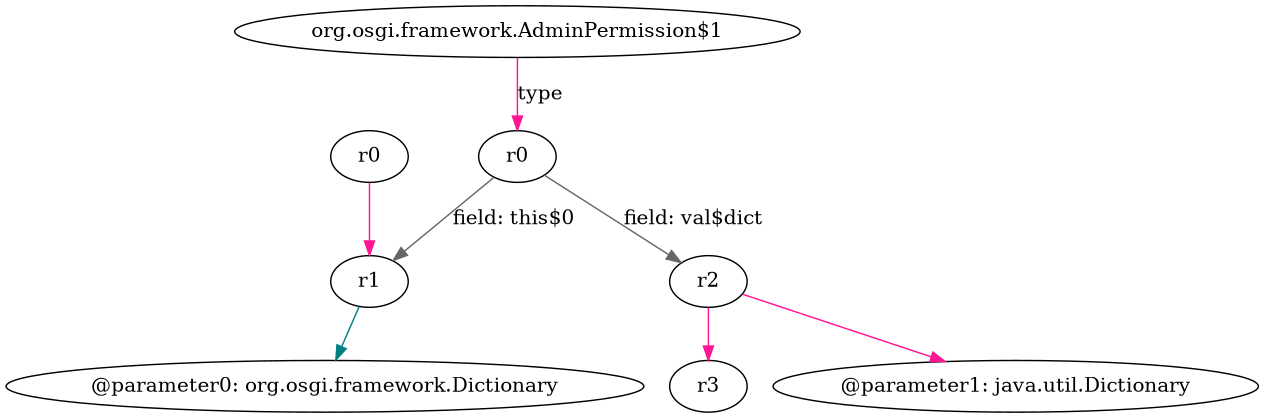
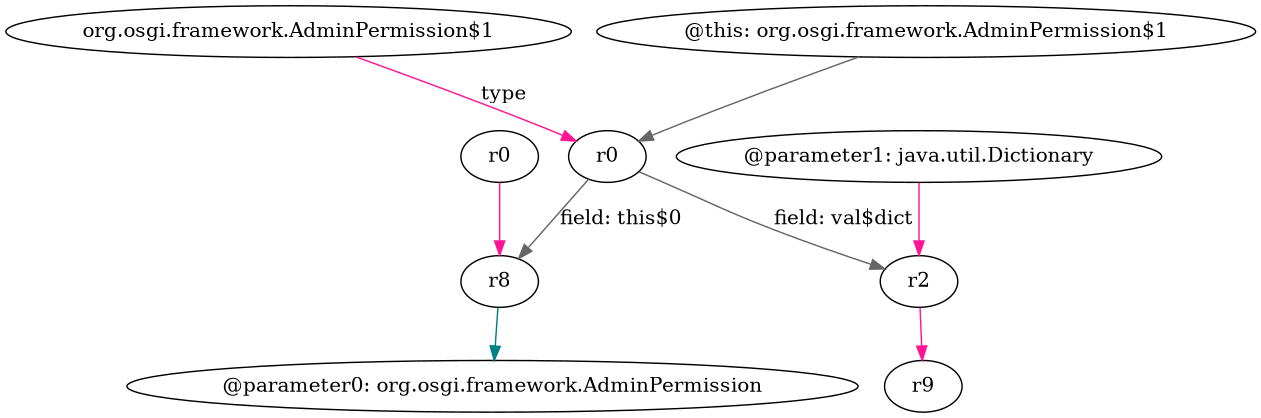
node "@this: org.osgi.framework.AdminPermission$1": added
node "r1": label "r1" -> "r8"
edge "r2" -> "@parameter1: java.util.Dictionary": reversed
node "@parameter0: org.osgi.framework.Dictionary": label "@parameter0: org.osgi.framework.Dictionary" -> "@parameter0: org.osgi.framework.AdminPermission"
node "r3": label "r3" -> "r9"
